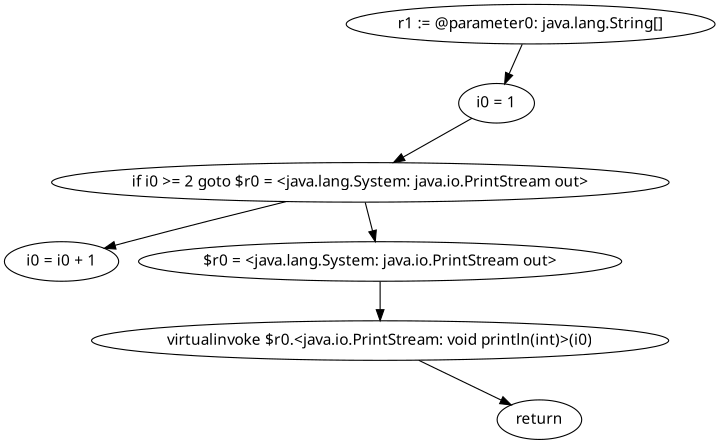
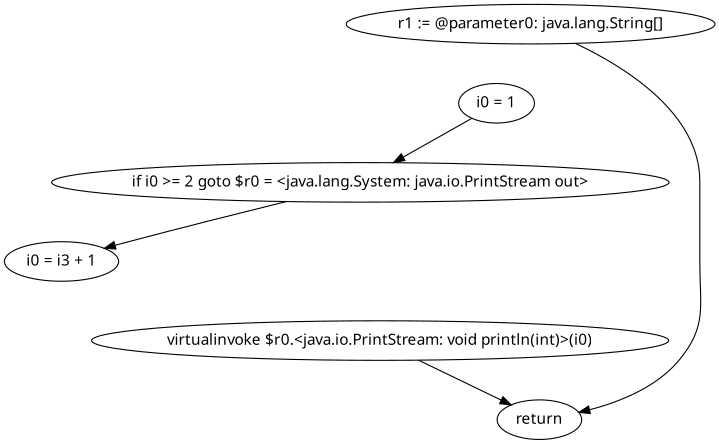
edge "r1 := @parameter0: java.lang.String[]" -> "i0 = 1": now "r1 := @parameter0: java.lang.String[]" -> "return"
node "i0 = i0 + 1": label "i0 = i0 + 1" -> "i0 = i3 + 1"
node "$r0 = <java.lang.System: java.io.PrintStream out>": removed
